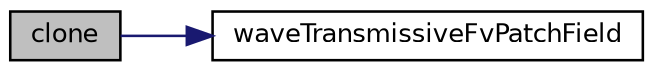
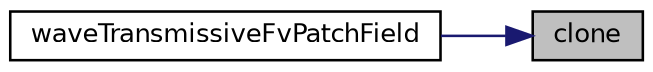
edge "clone" -> "waveTransmissiveFvPatchField": reversed
